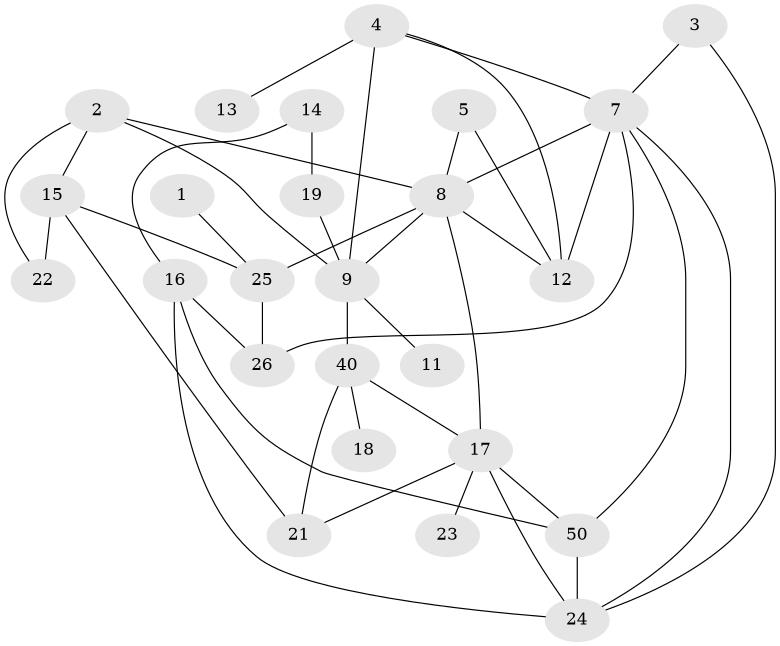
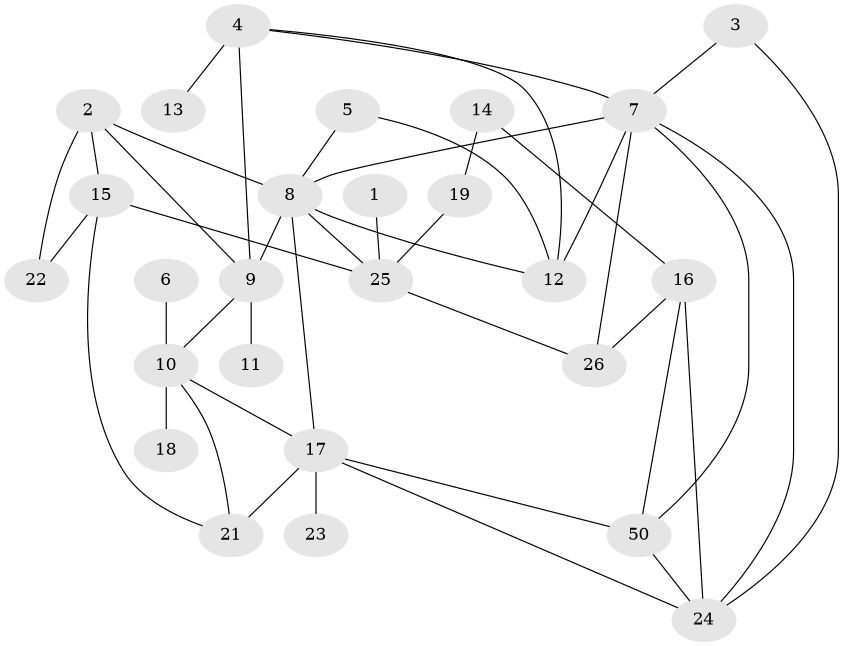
edge "19" -- "9": now "19" -- "25"
node "6": added
node "40": label "40" -> "10"
